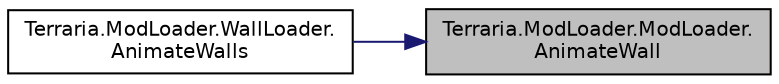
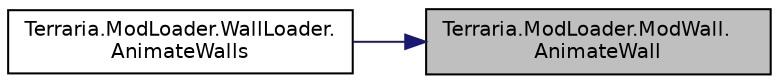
node "Terraria.ModLoader.ModLoader. AnimateWall": label "Terraria.ModLoader.ModLoader. AnimateWall" -> "Terraria.ModLoader.ModWall. AnimateWall"
